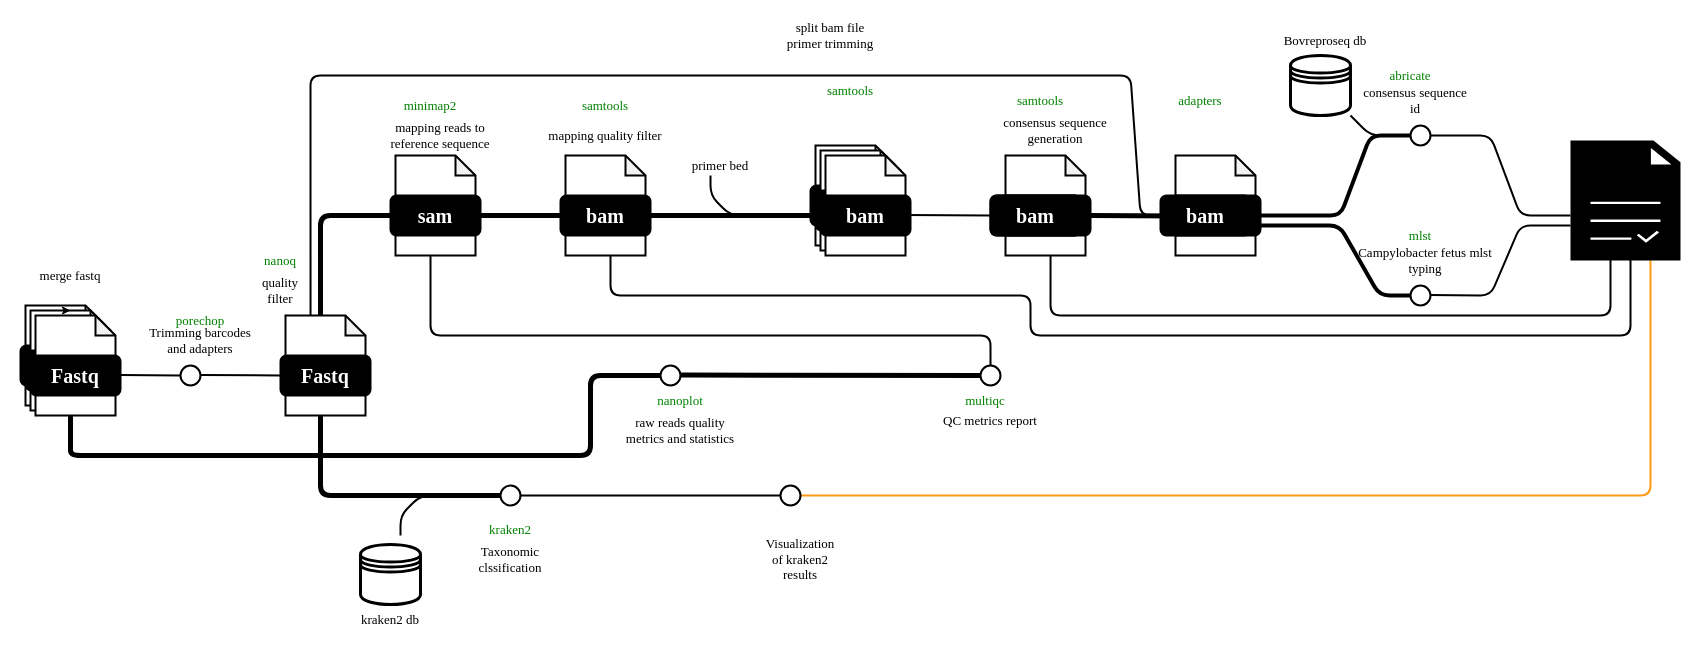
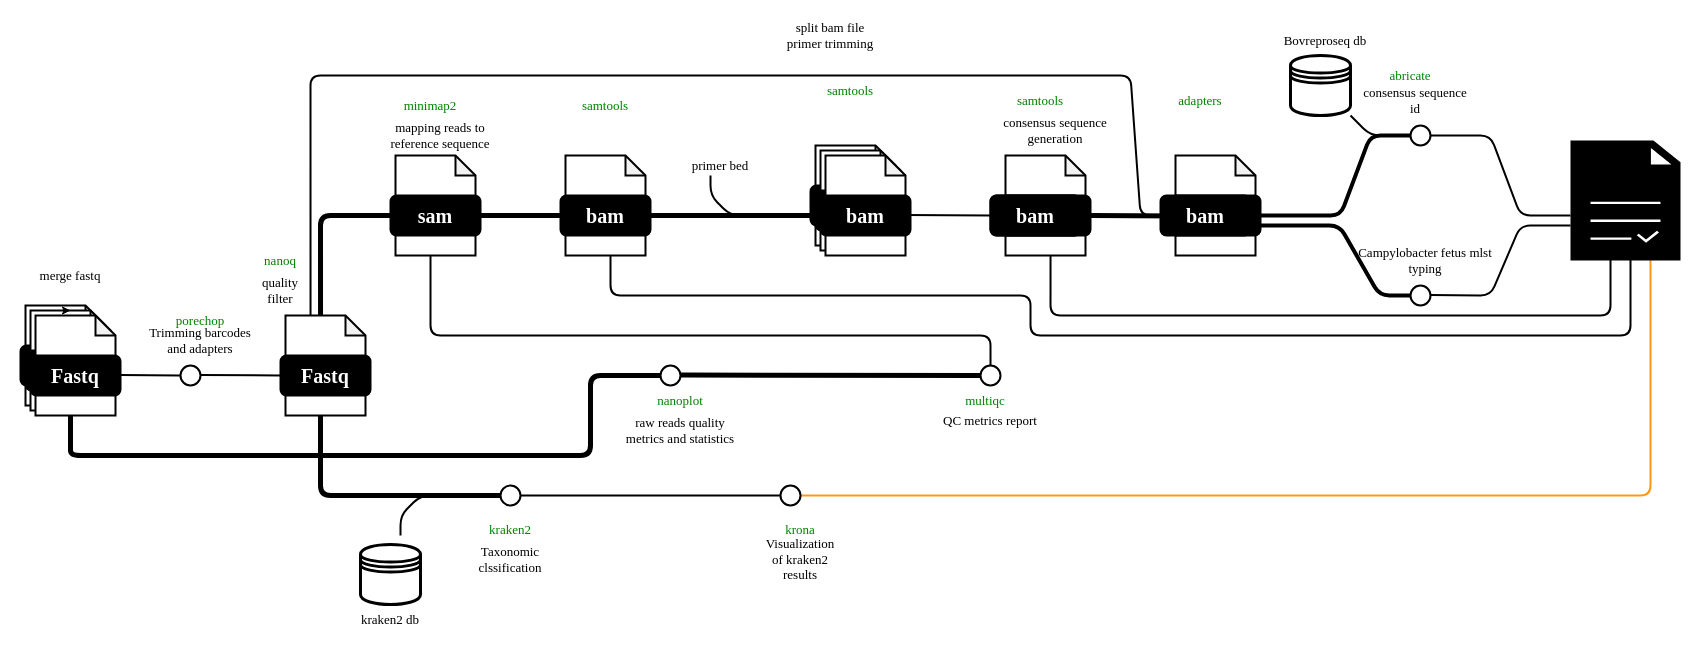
node "mapping quality filter": removed
node "mlst": removed
node "krona": added
